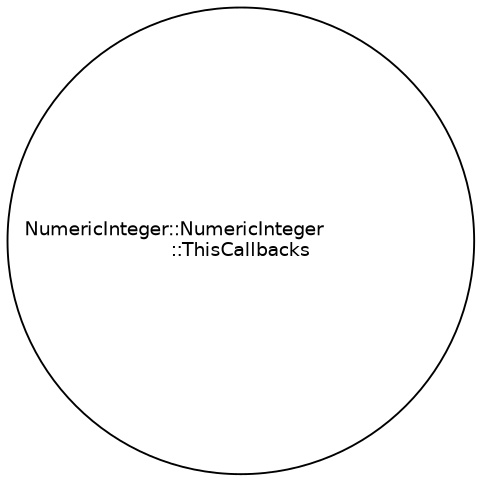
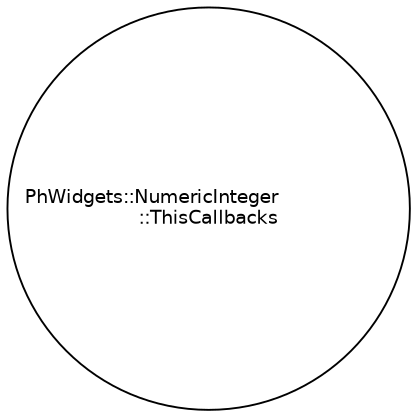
node "NumericInteger::NumericInteger ::ThisCallbacks": label "NumericInteger::NumericInteger ::ThisCallbacks" -> "PhWidgets::NumericInteger ::ThisCallbacks"
